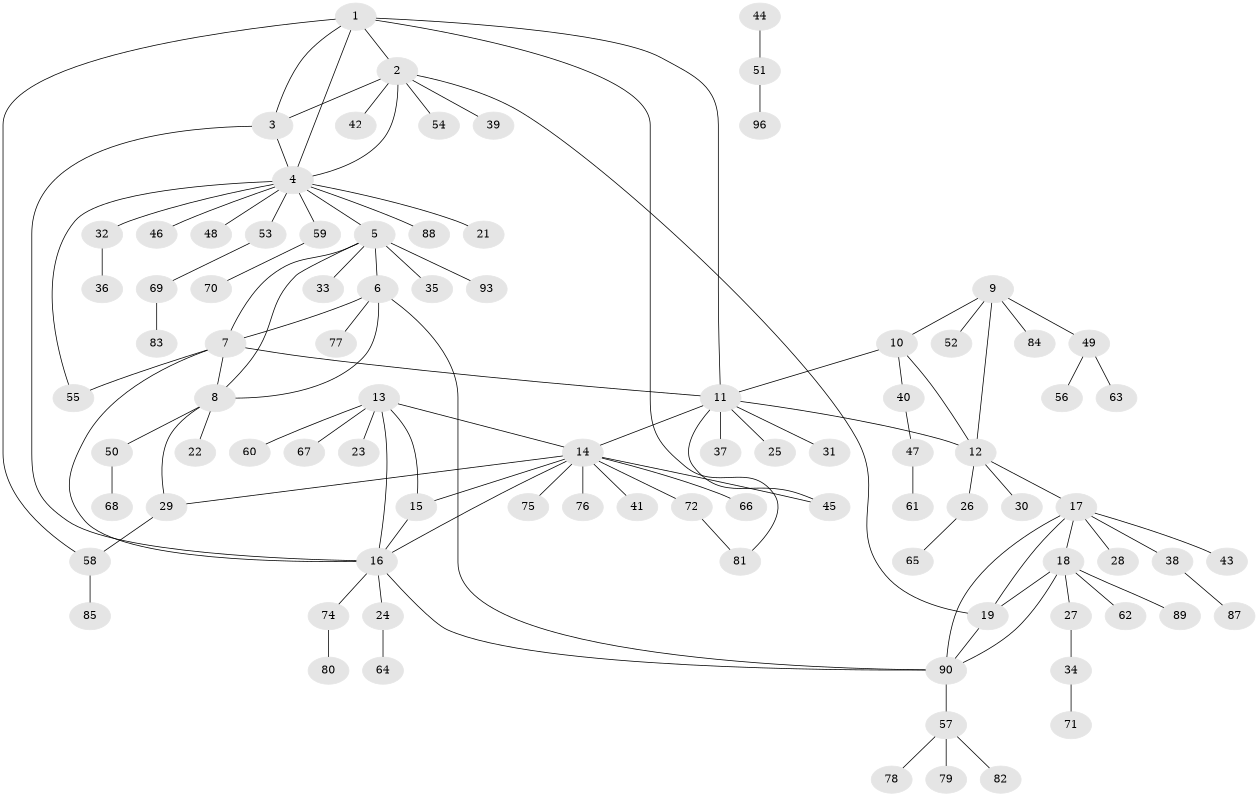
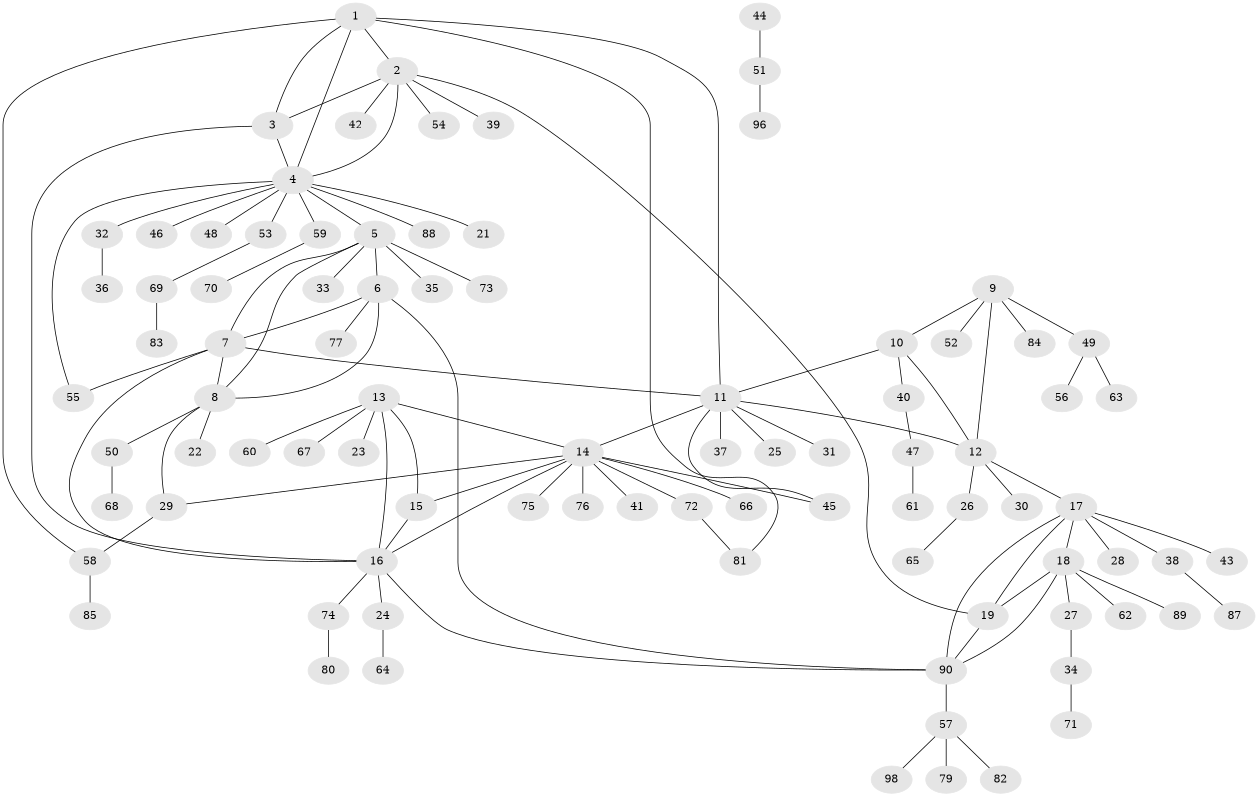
node "93": label "93" -> "73"
node "78": label "78" -> "98"
